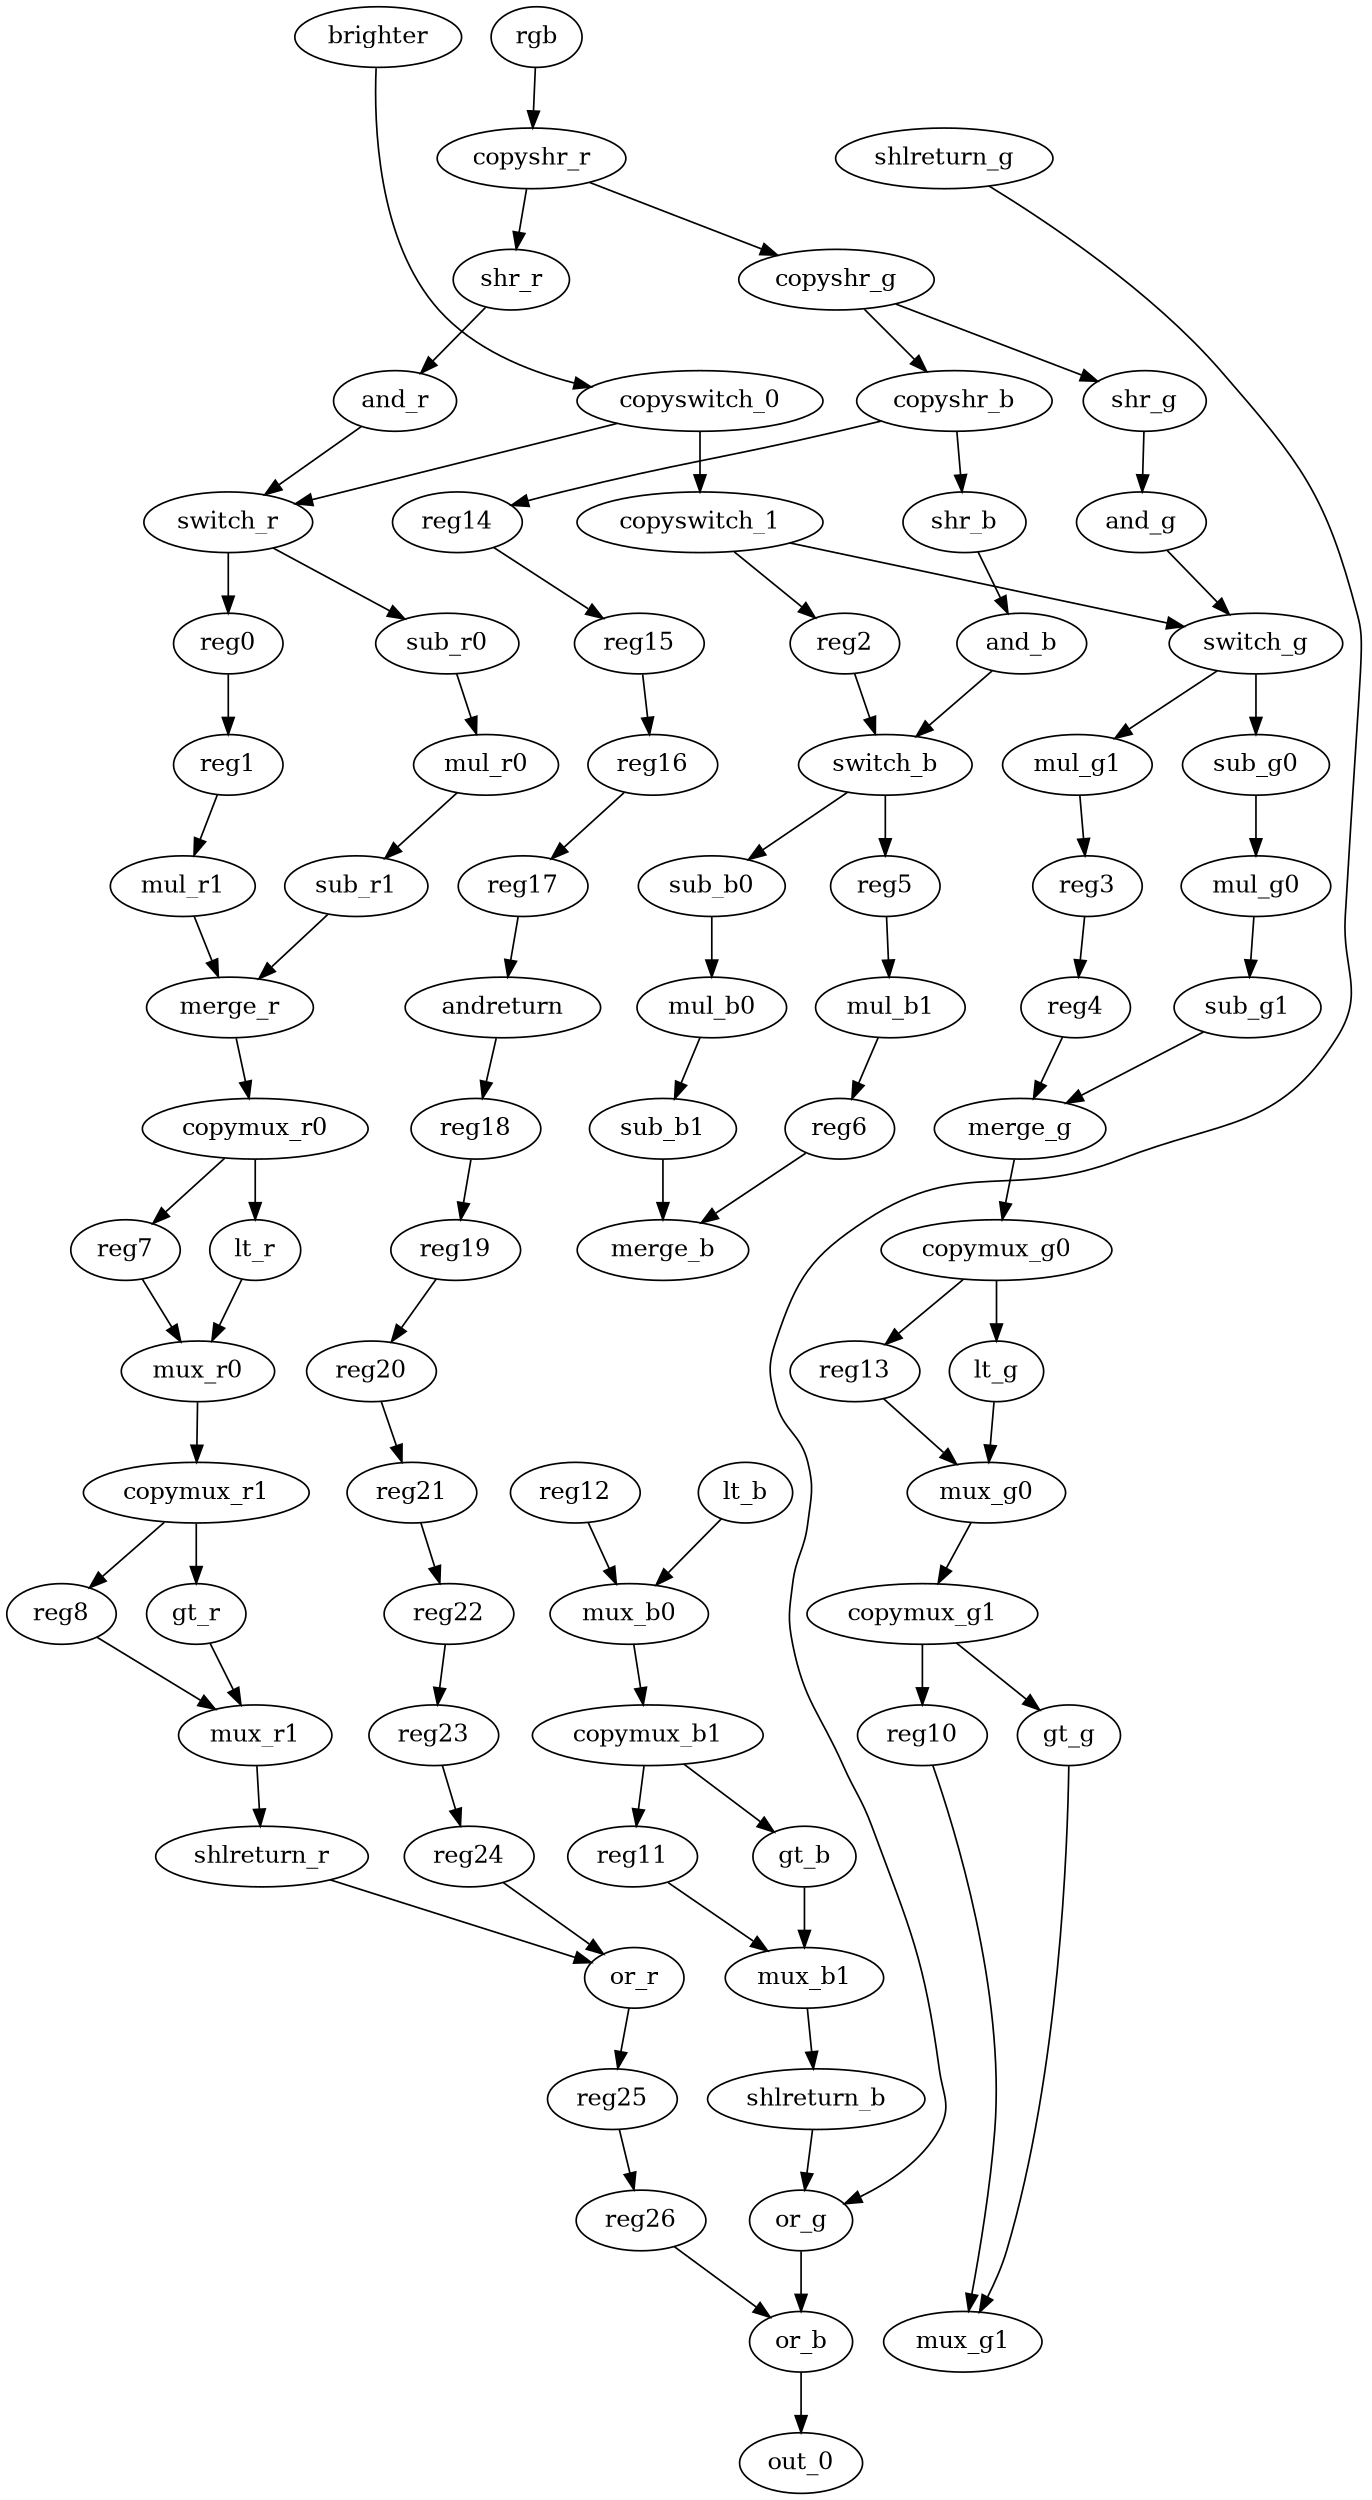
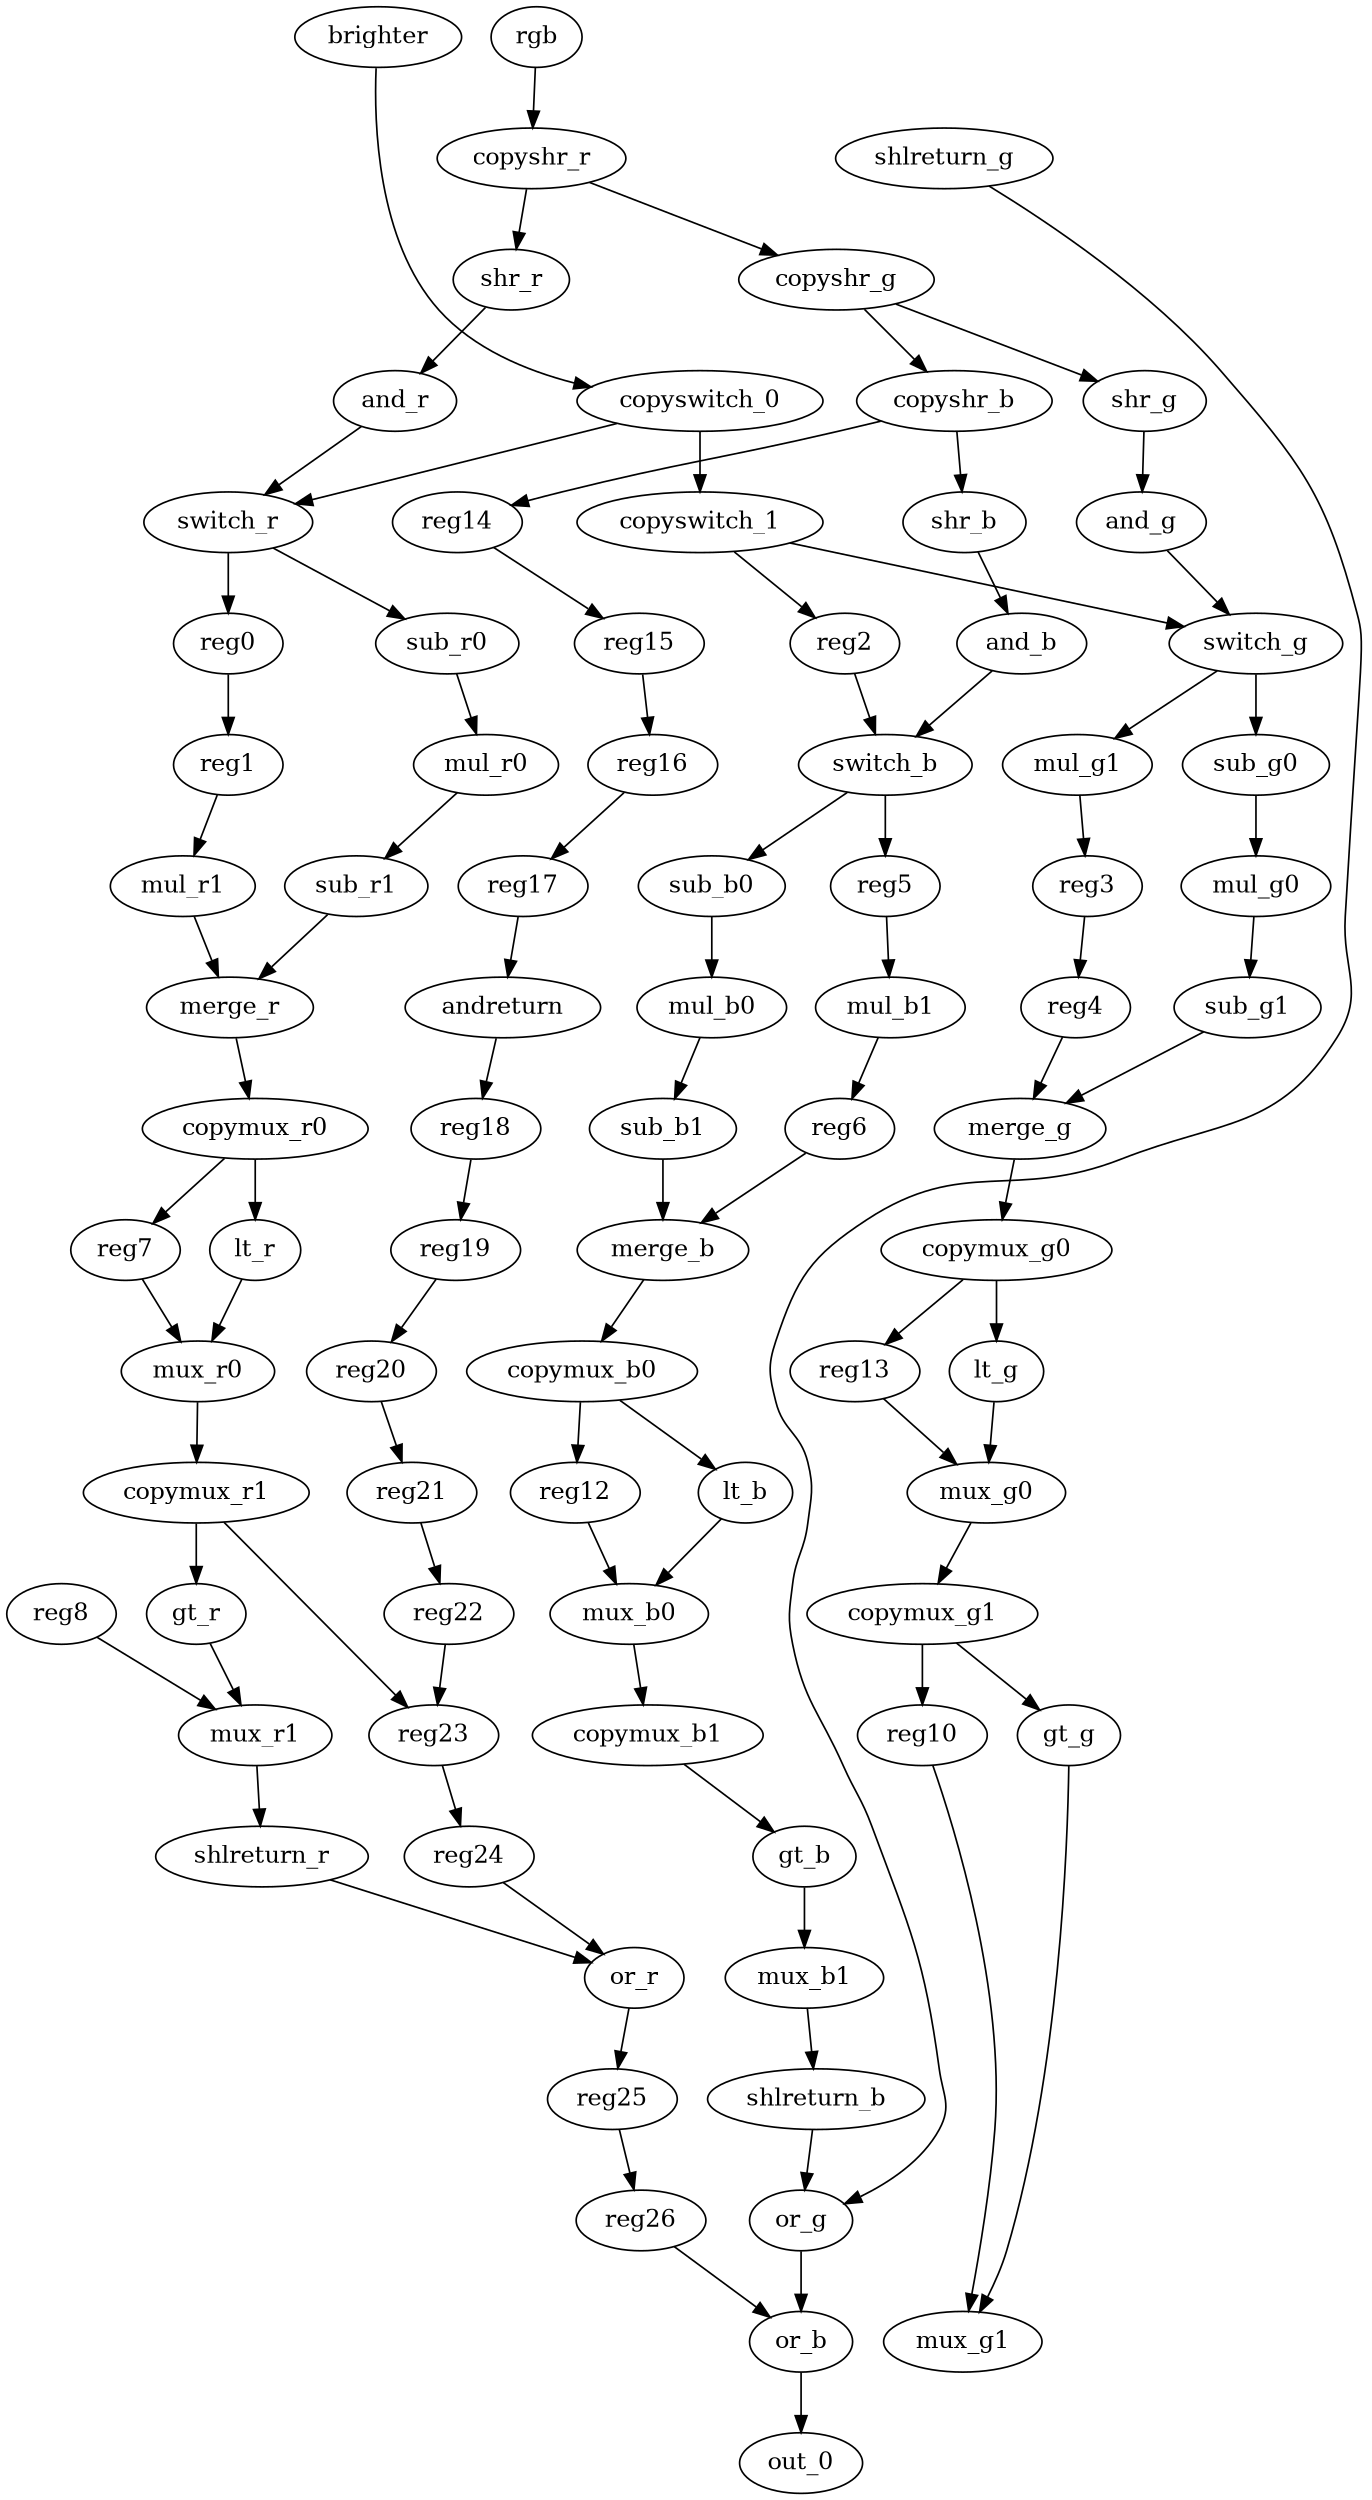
node "copymux_b0": added
edge "copymux_r1" -> "reg8": now "copymux_r1" -> "reg23"
node "reg11": removed
